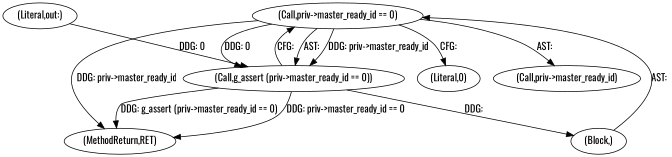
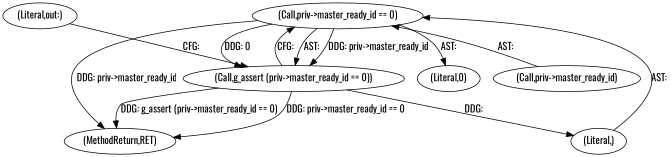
edge "(Call,priv->master_ready_id == 0)" -> "(Call,priv->master_ready_id)": reversed
edge "(Literal,out:)" -> "(Call,g_assert (priv->master_ready_id == 0))": label "DDG: 0" -> "CFG: "
edge "(Call,priv->master_ready_id == 0)" -> "(Literal,0)": label "CFG: " -> "AST: "
node "(Block,)": label "(Block,)" -> "(Literal,)"
